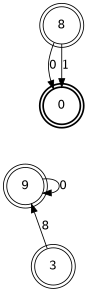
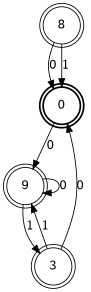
edge "0" -> "9": added, label "0"
edge "3" -> "0": added, label "0"
edge "3" -> "9": label "8" -> "1"
edge "9" -> "3": added, label "1"
